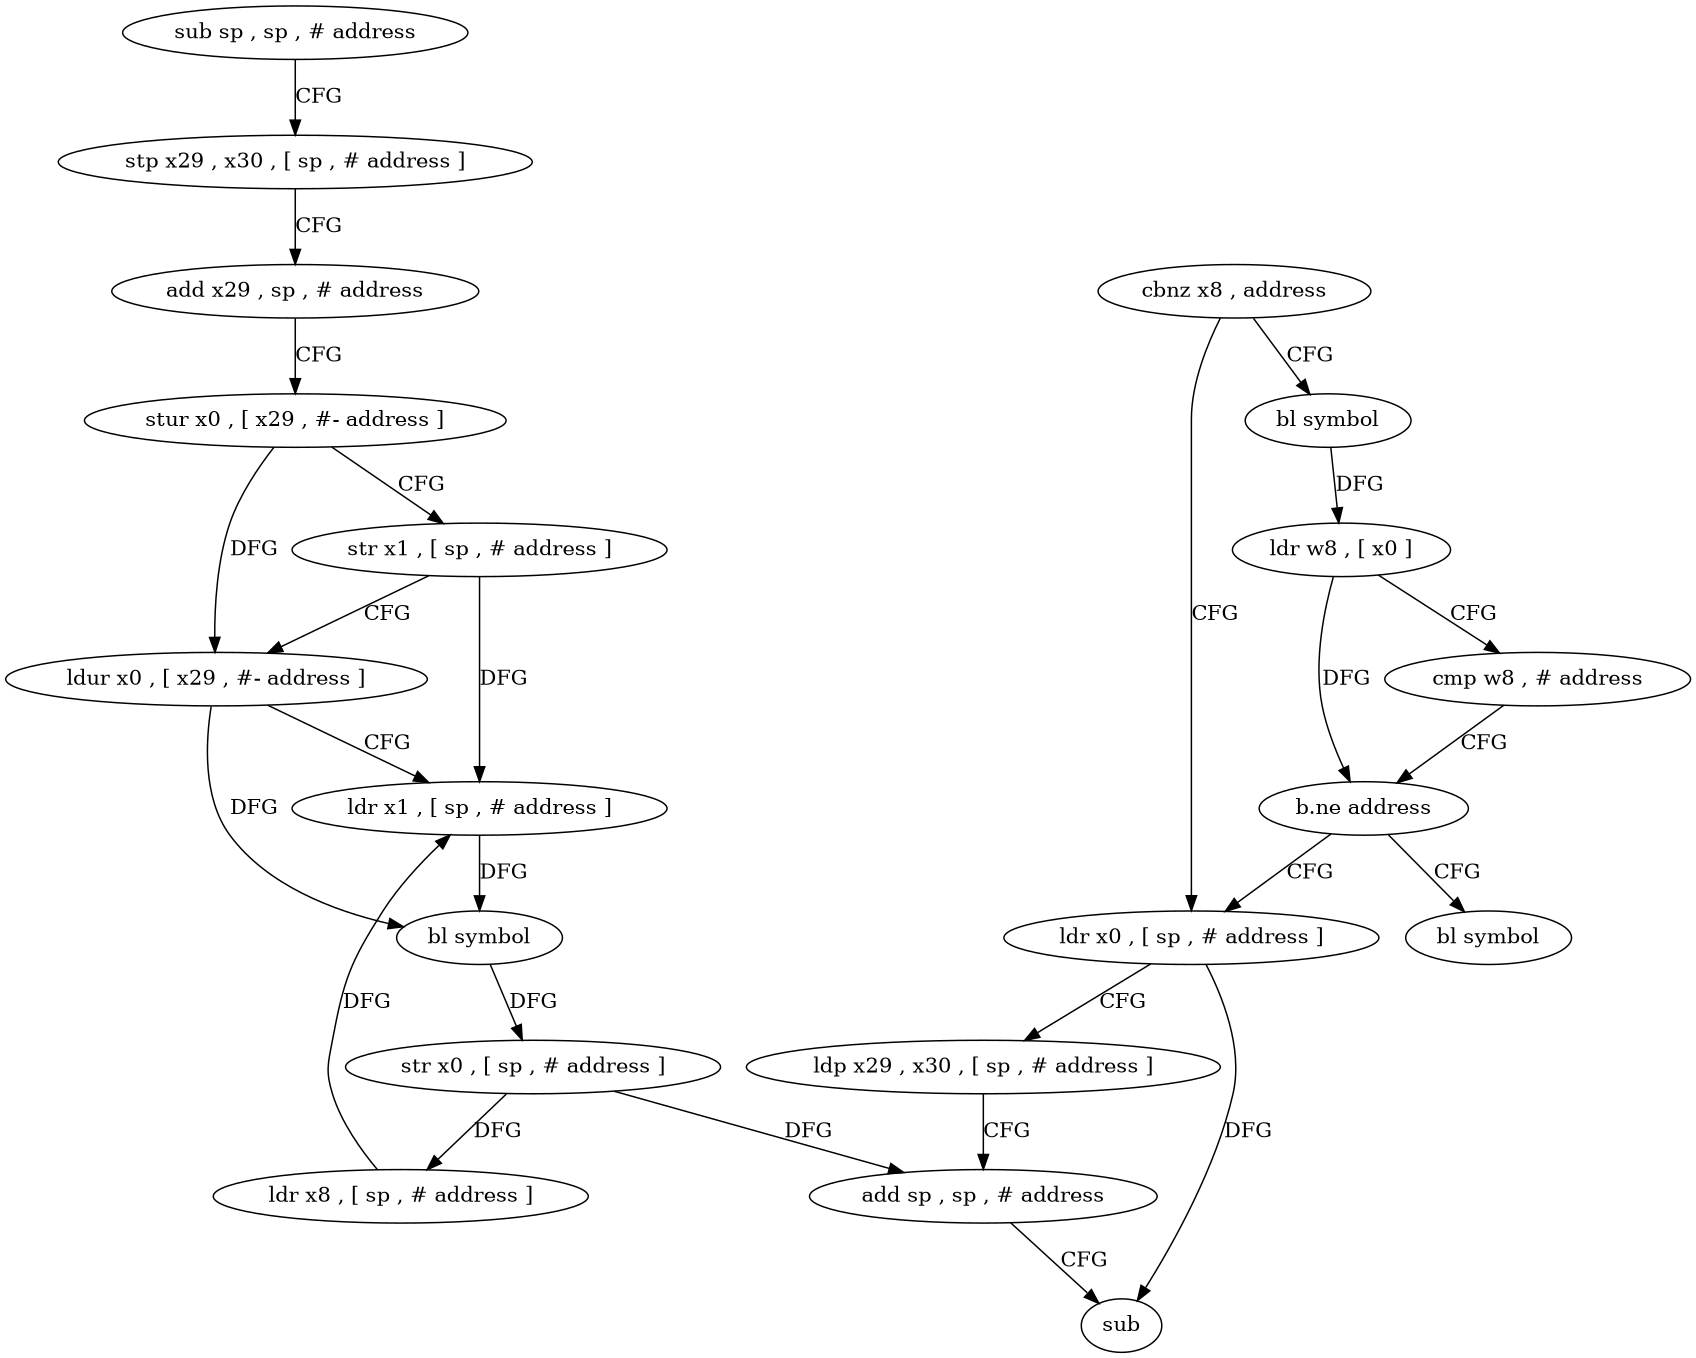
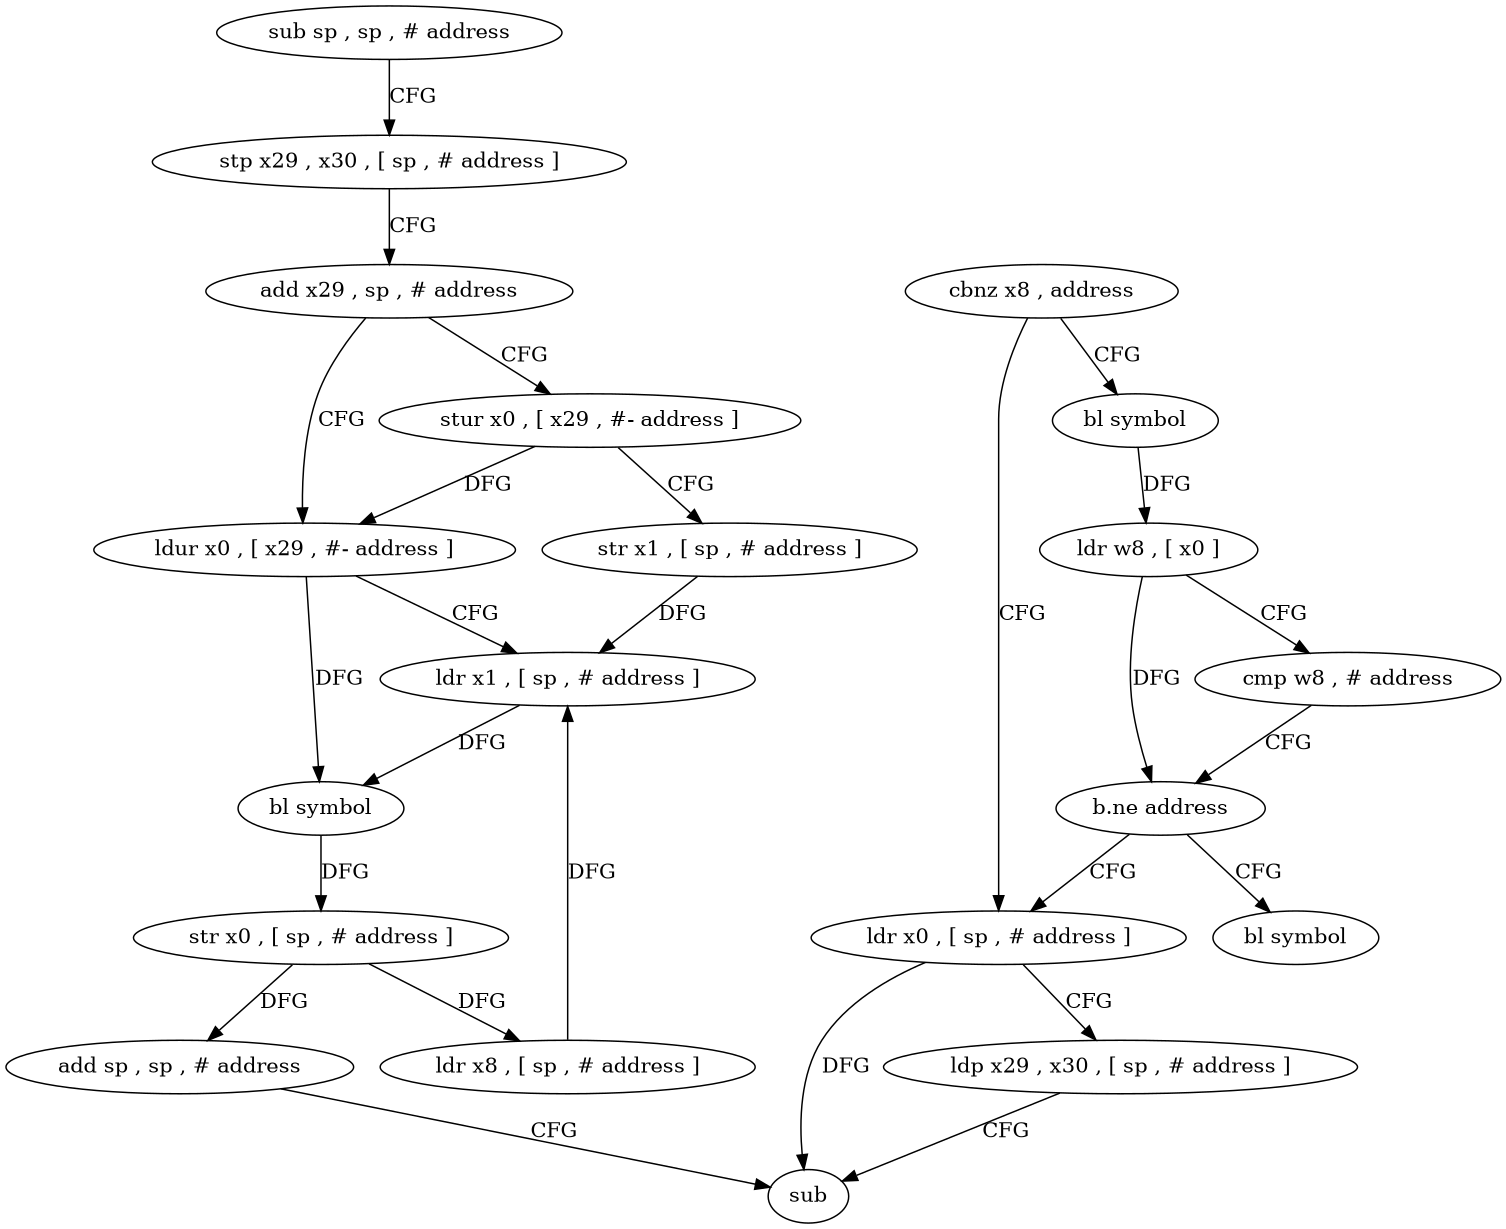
edge "str x1 , [ sp , # address ]" -> "ldur x0 , [ x29 , #- address ]": now "add x29 , sp , # address" -> "ldur x0 , [ x29 , #- address ]"
edge "ldp x29 , x30 , [ sp , # address ]" -> "add sp , sp , # address": now "ldp x29 , x30 , [ sp , # address ]" -> "sub"
